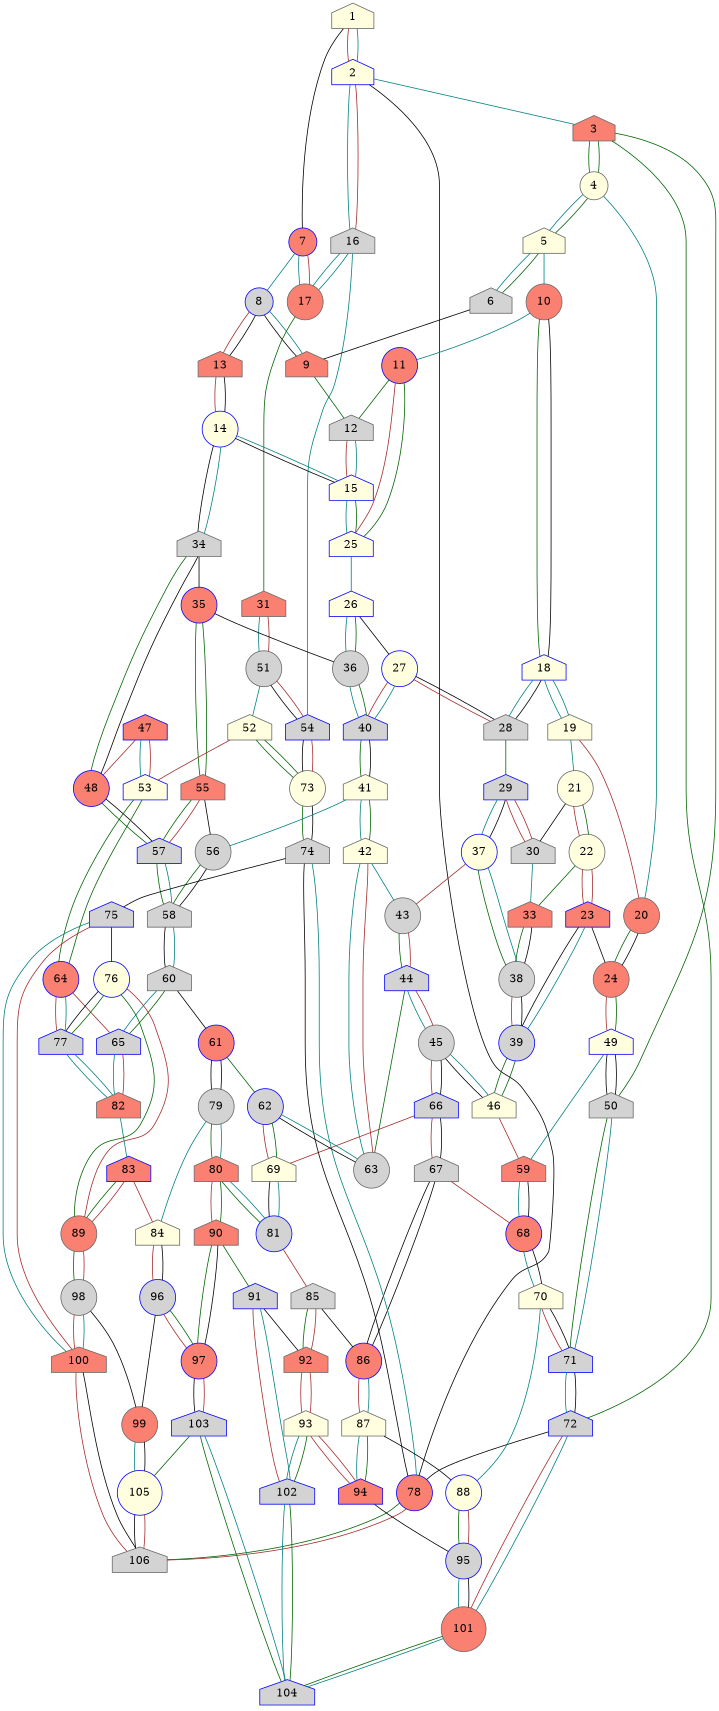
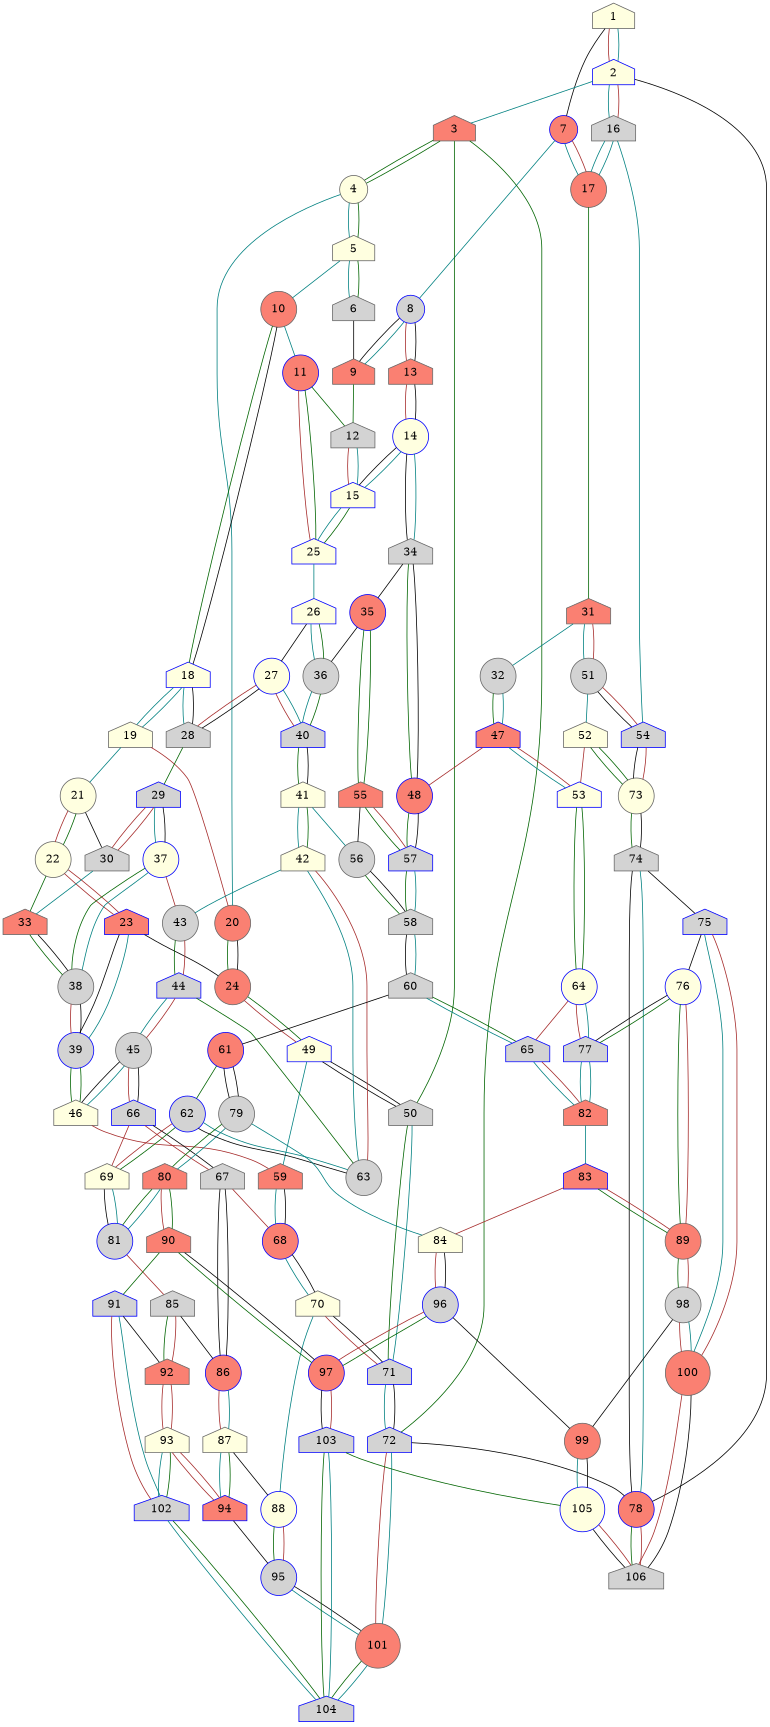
node "32": added
node "64": fillcolor salmon -> lightyellow
node "100": shape house -> circle
